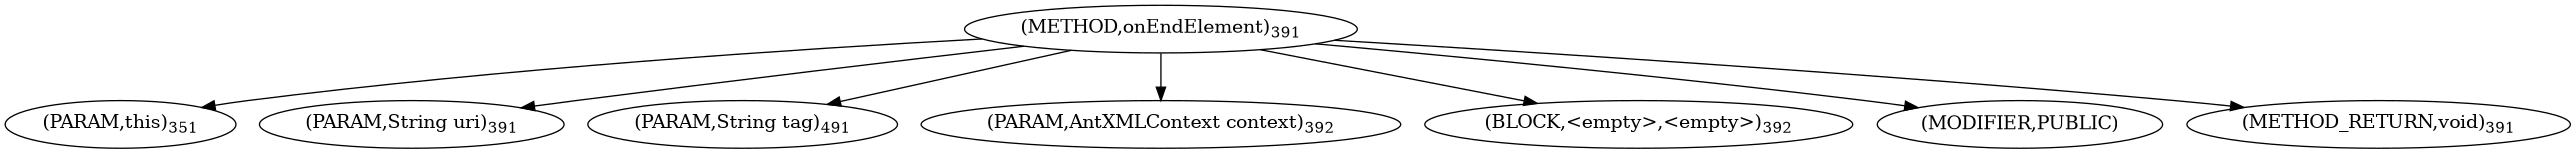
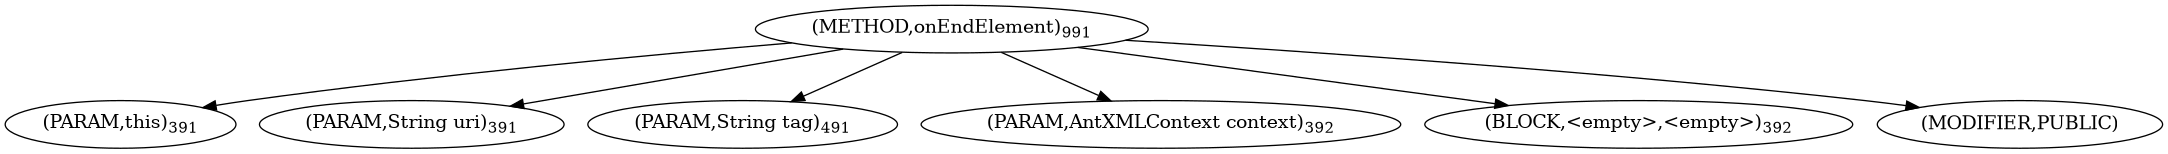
node "(METHOD,onEndElement)": text "391" -> "991"
node "(PARAM,this)": text "351" -> "391"
node "(METHOD_RETURN,void)": removed
